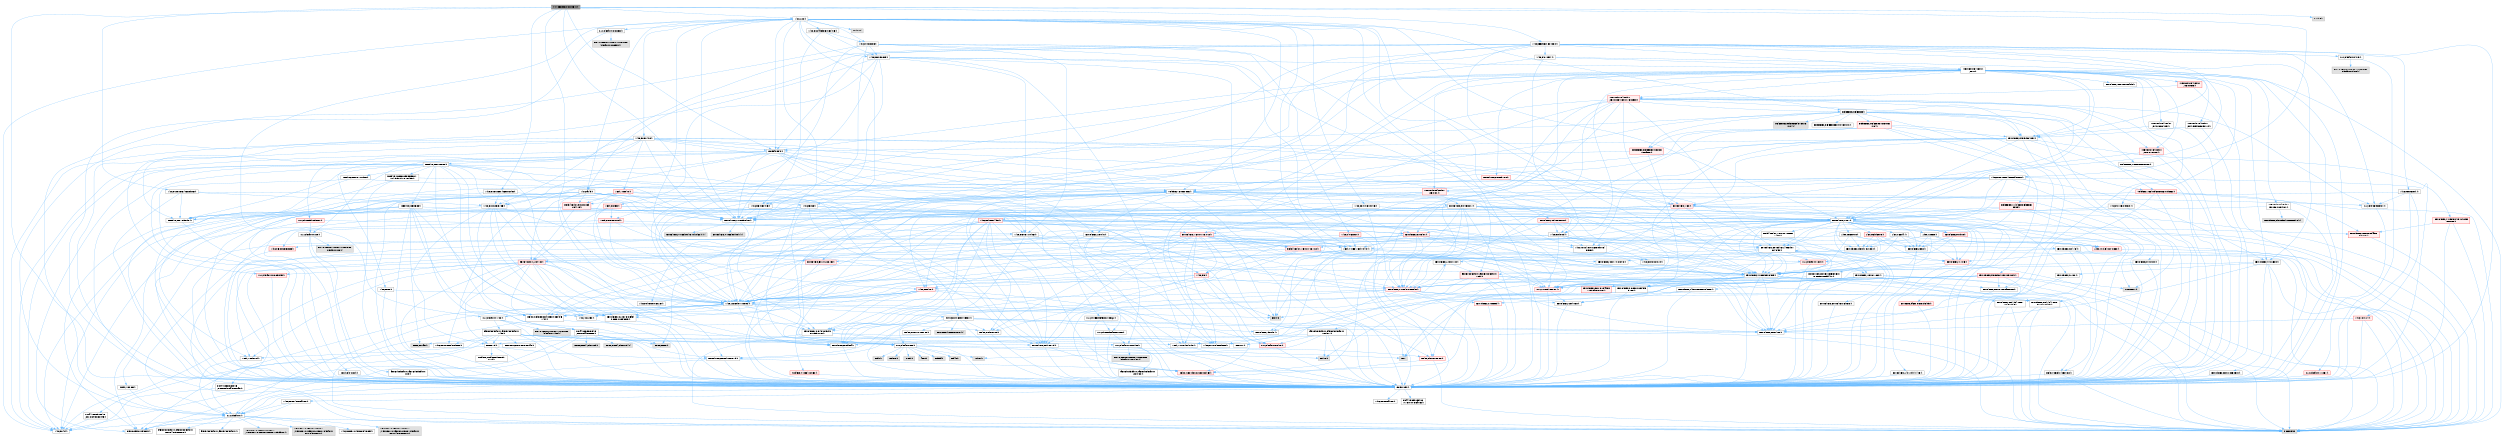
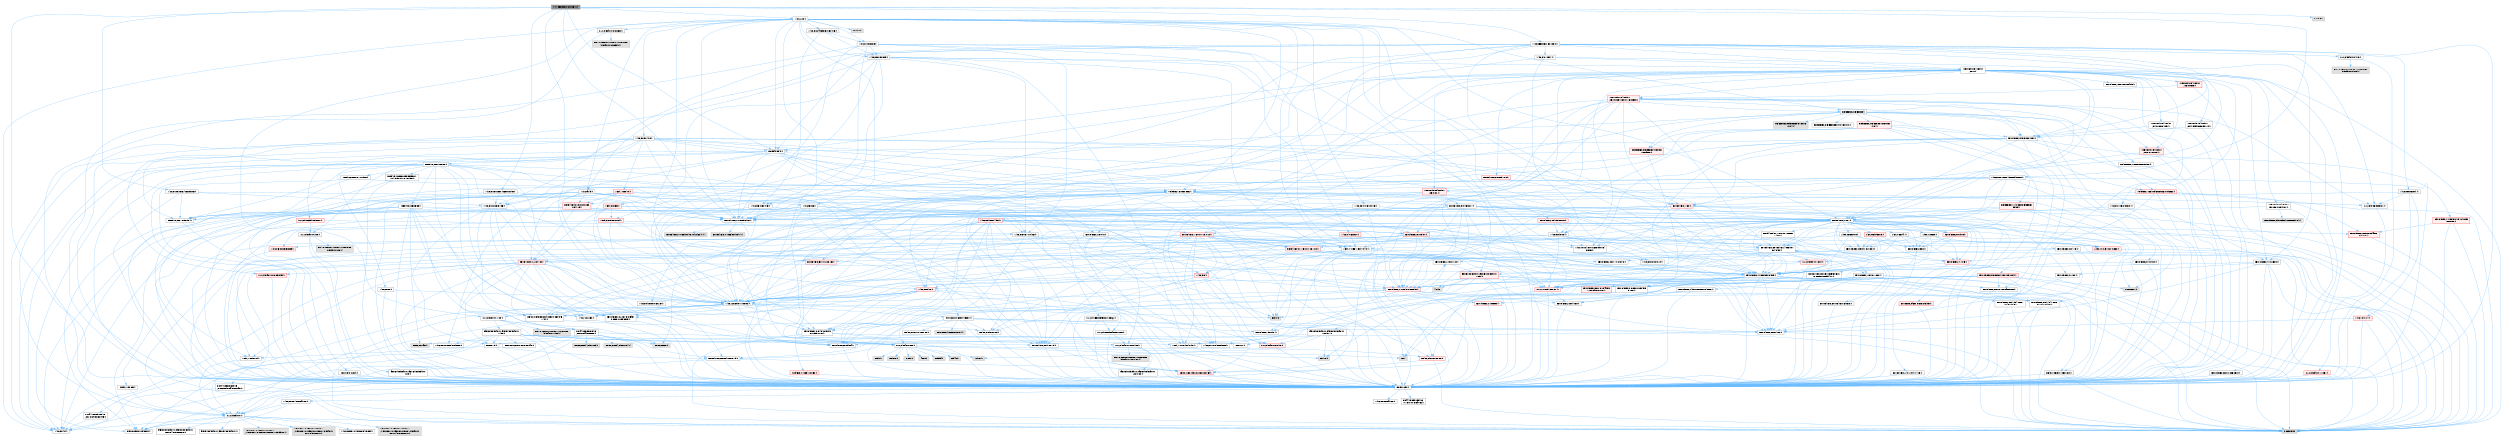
node "limits": added
node "UObject/UObjectHierarchy Fwd.h": removed
